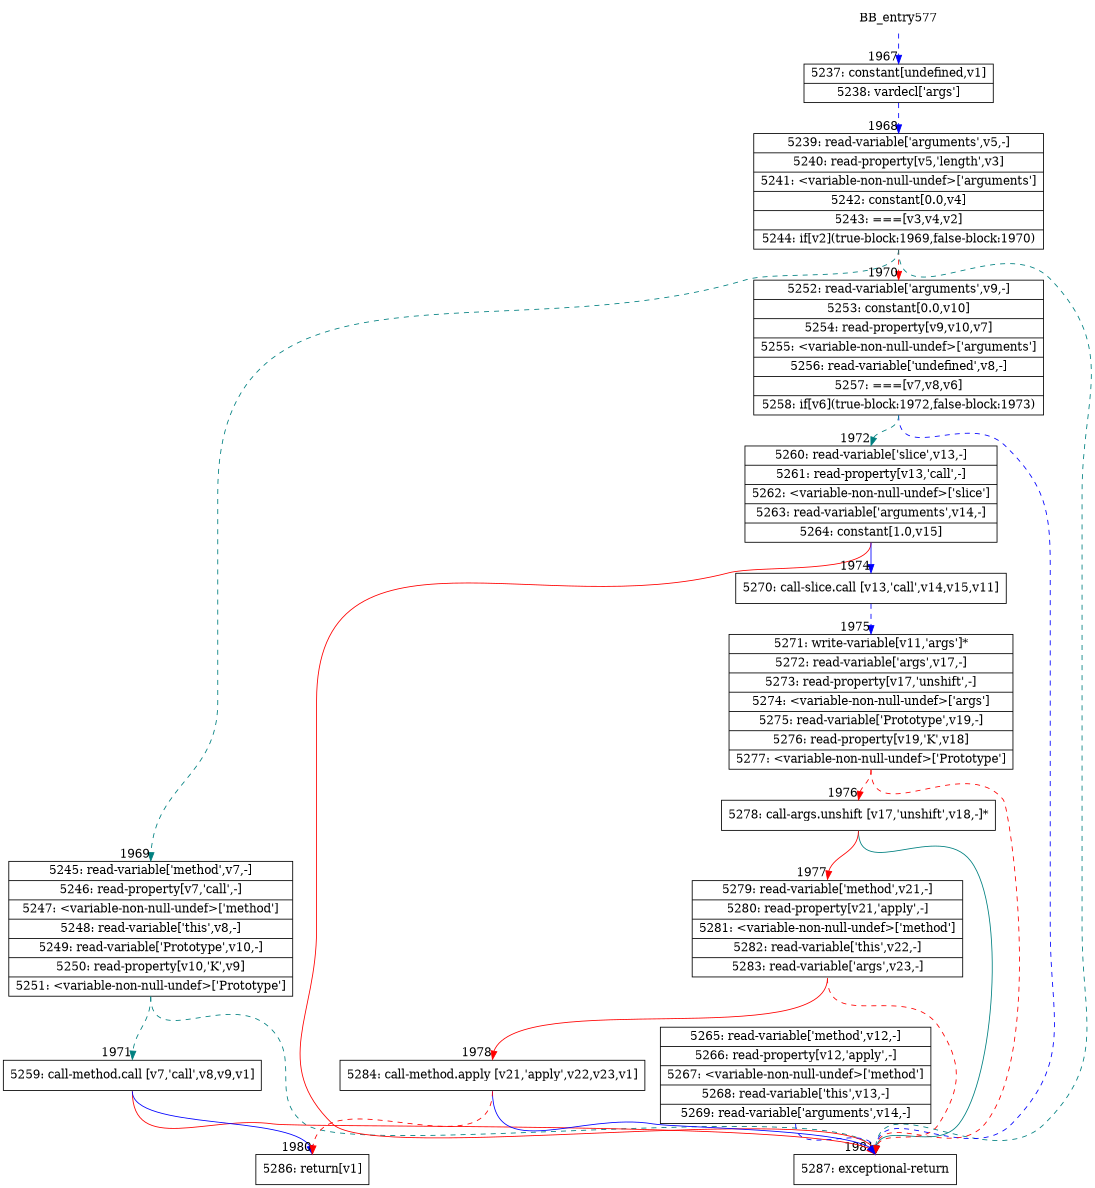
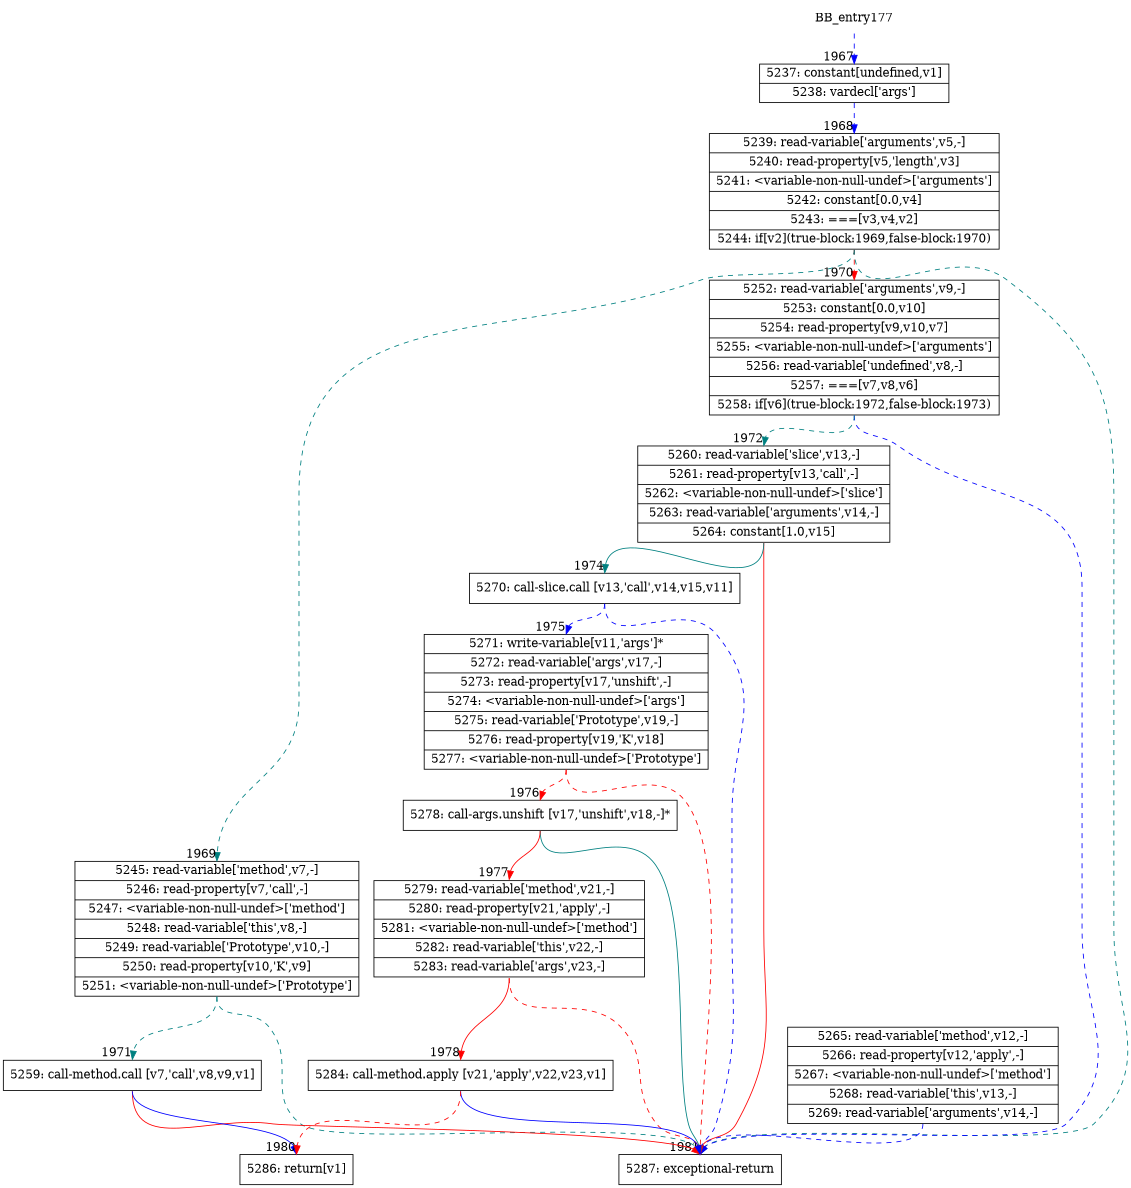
node "BB_entry577": label "BB_entry577" -> "BB_entry177"
edge "5260: read-variable['slice',v13,-]" -> "5270: call-slice.call [v13,'call',v14,v15,v11]": color blue -> teal
edge "5270: call-slice.call [v13,'call',v14,v15,v11]" -> "5287: exceptional-return": added
